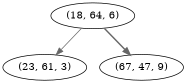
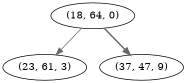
node "(18, 64, 6)": label "(18, 64, 6)" -> "(18, 64, 0)"
node "(67, 47, 9)": label "(67, 47, 9)" -> "(37, 47, 9)"
